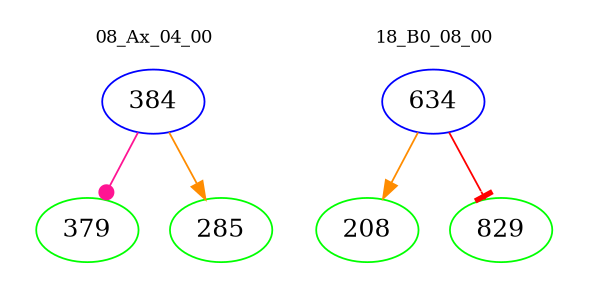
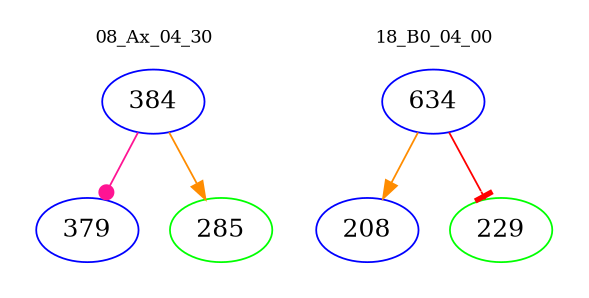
cluster "08_Ax_04_00": label "08_Ax_04_00" -> "08_Ax_04_30"
cluster "18_B0_08_00": label "18_B0_08_00" -> "18_B0_04_00"
node "379": color green -> blue
node "208": color green -> blue
node "829": label "829" -> "229"
